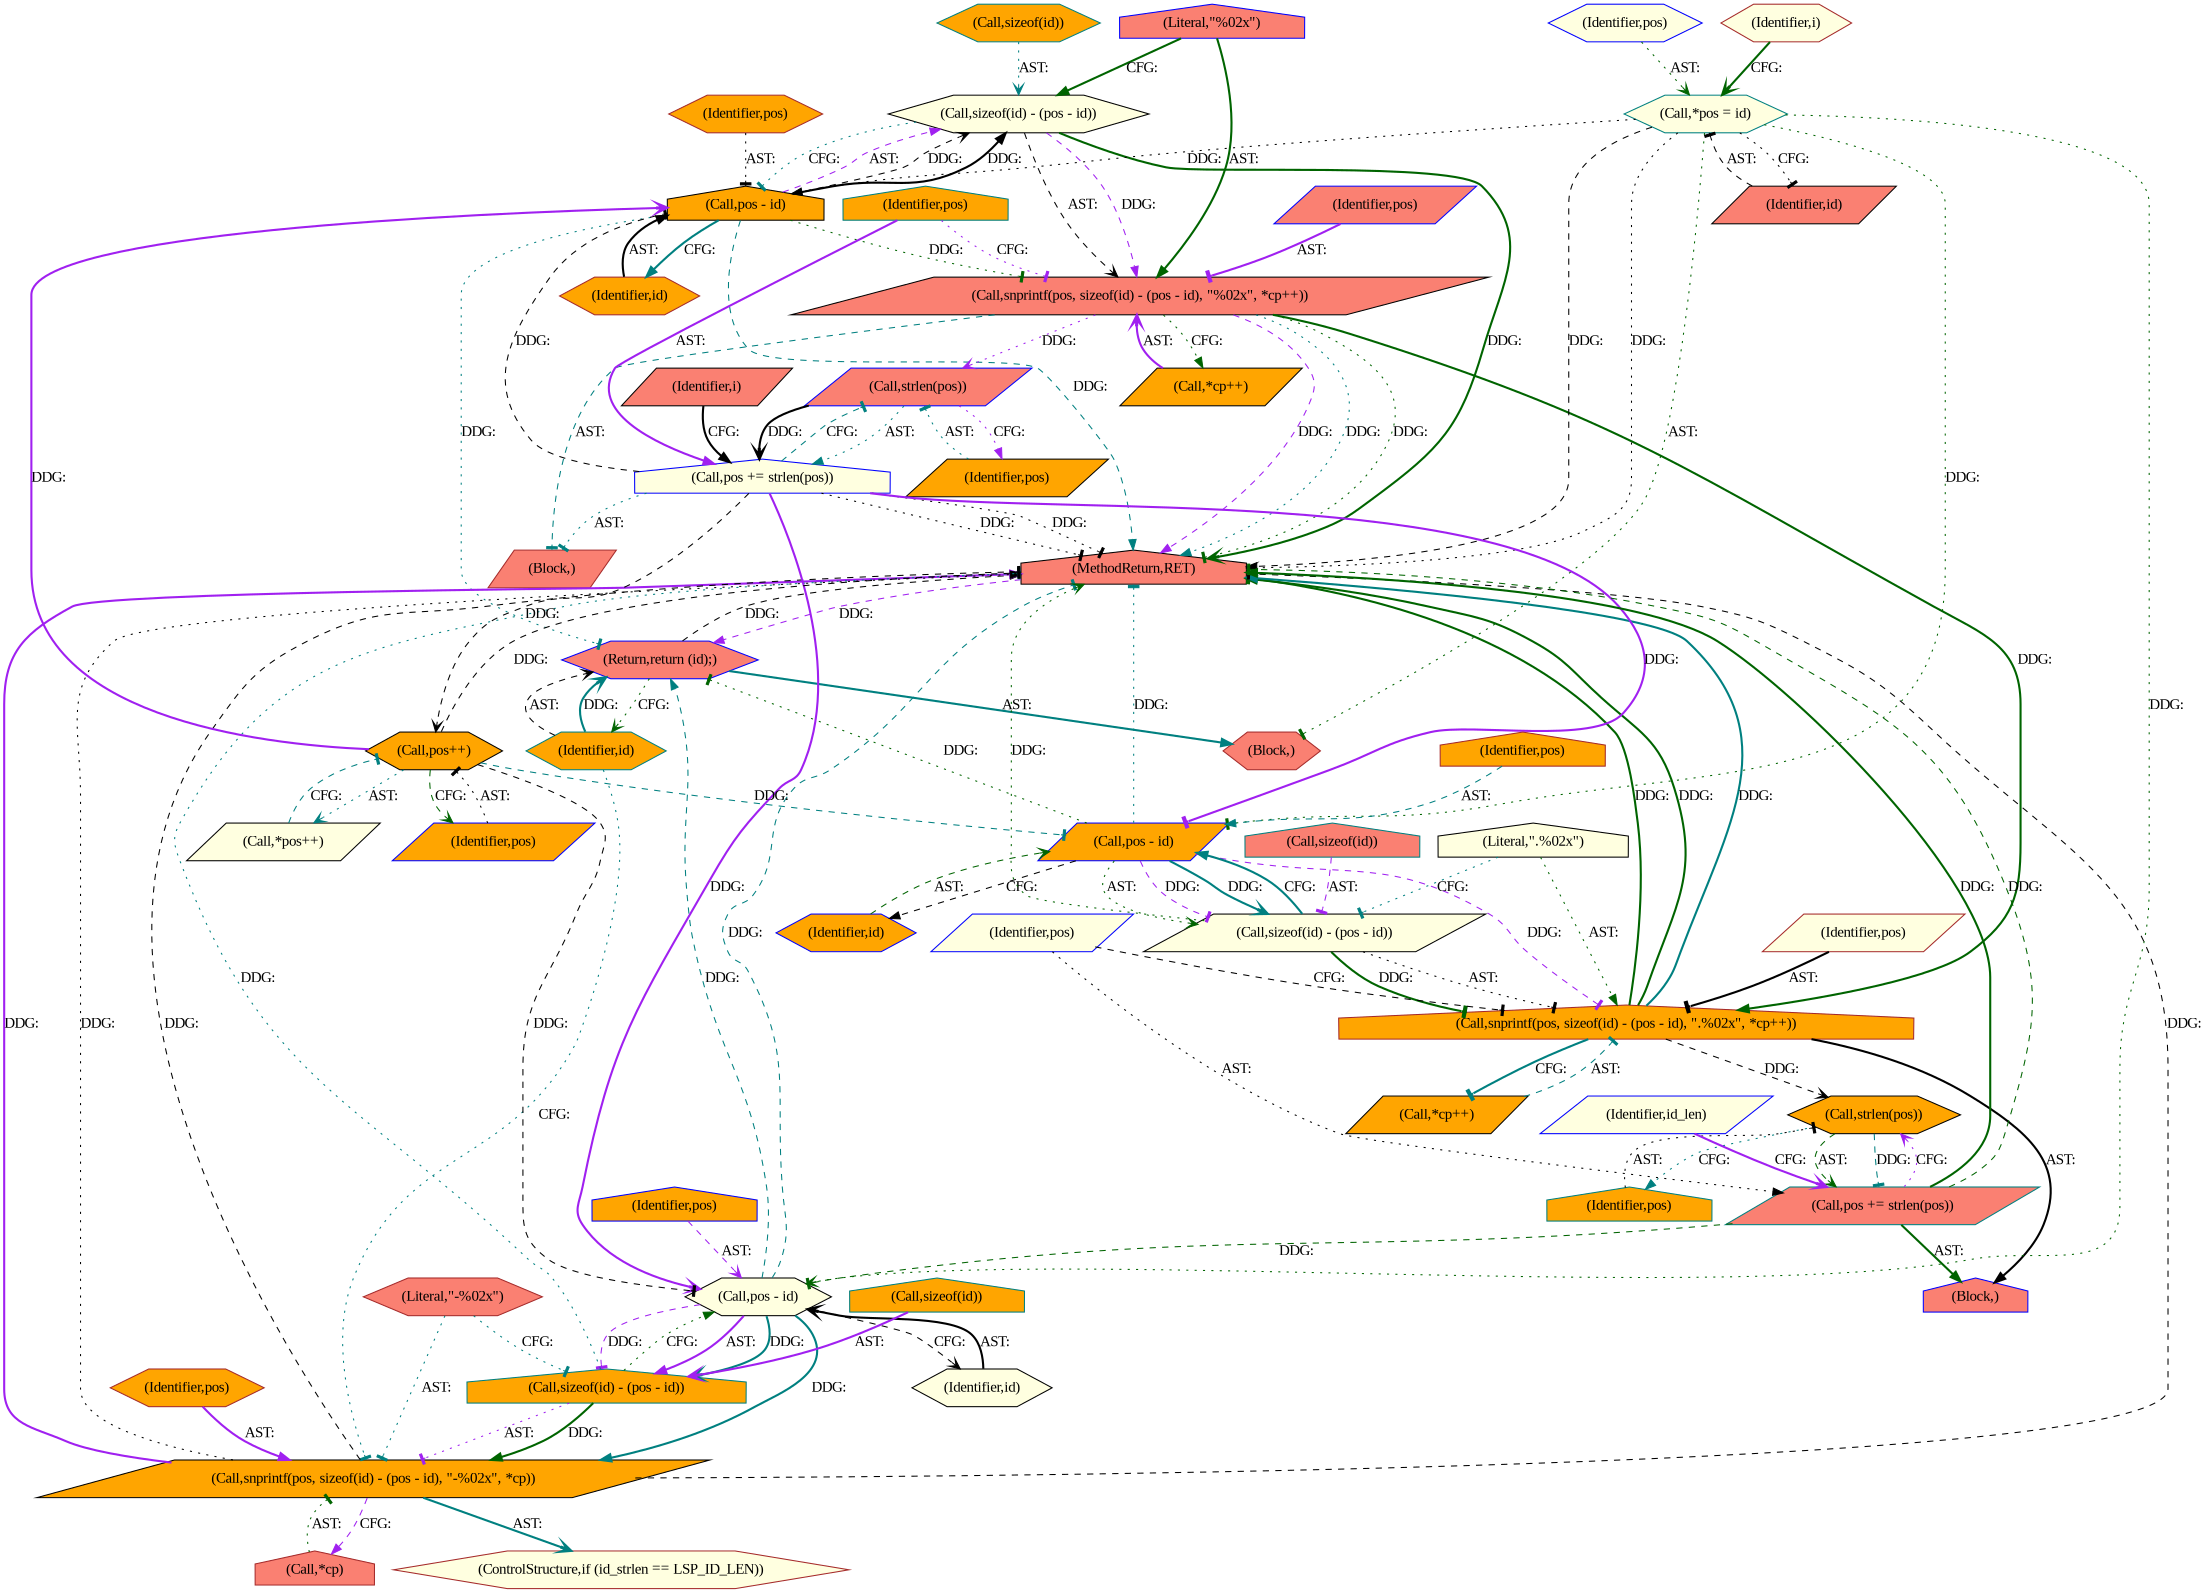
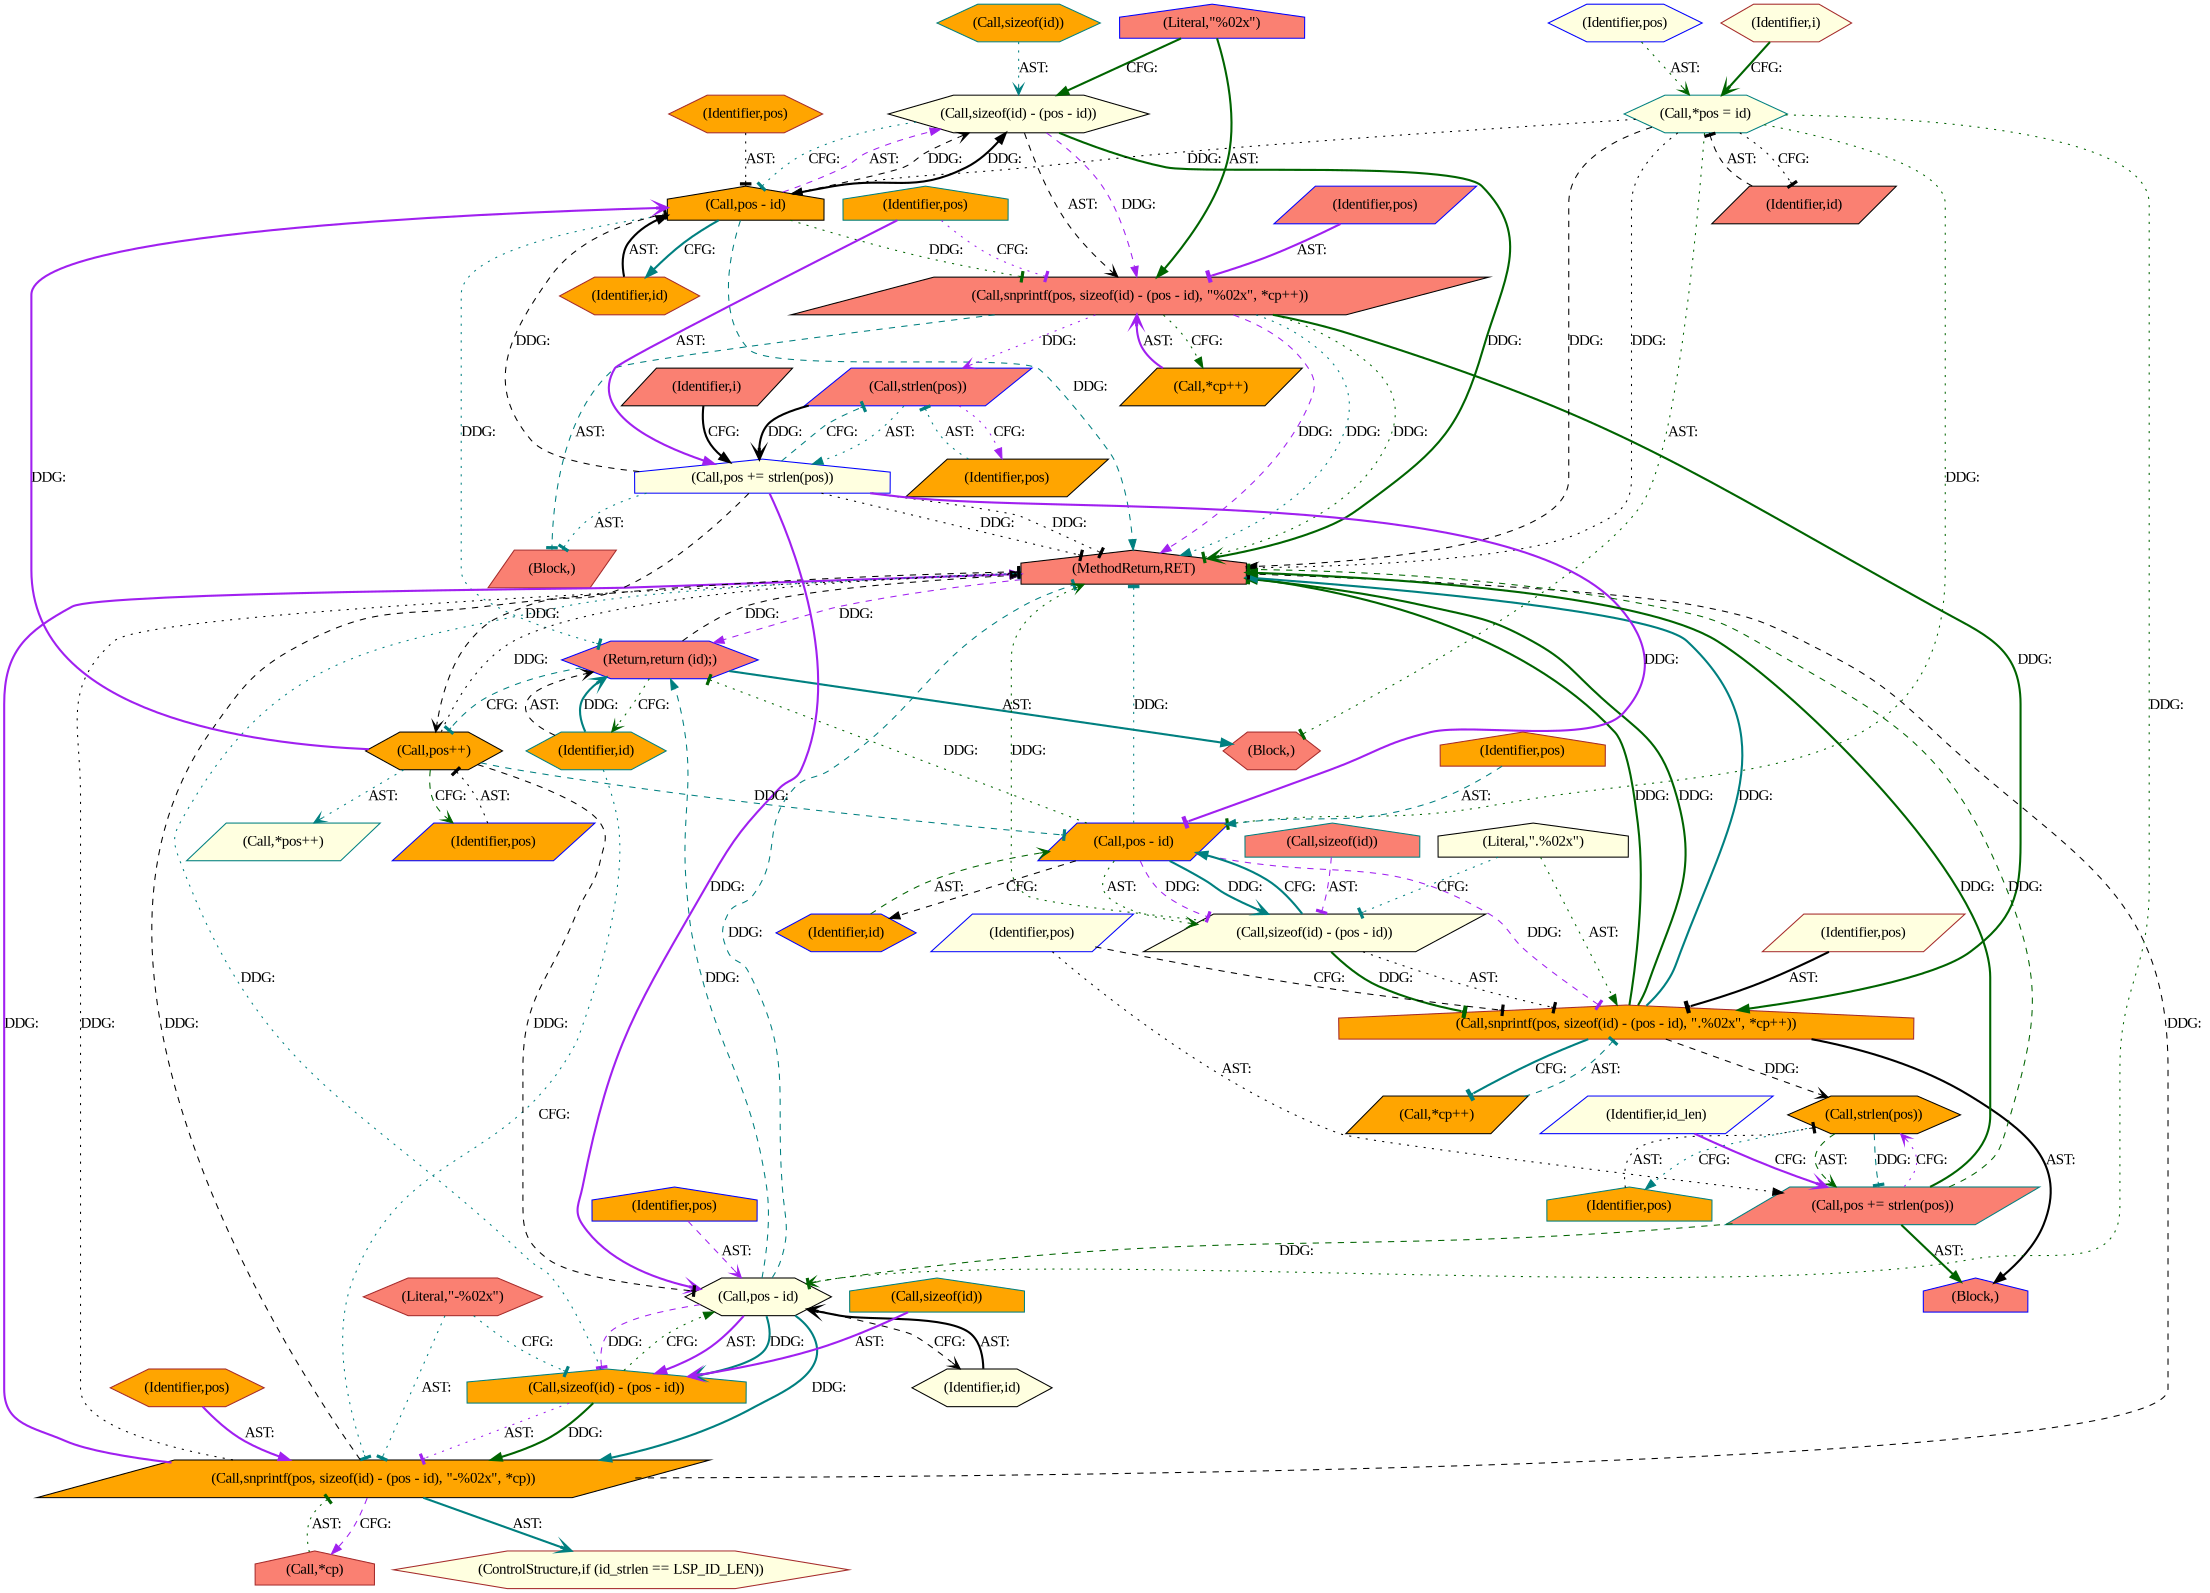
edge "(Call,pos++)" -> "(MethodReturn,RET)": style dashed -> dotted
edge "(Call,*pos++)" -> "(Call,pos++)": now "(Return,return (id);)" -> "(Call,pos++)"
node "(Call,*pos++)": color black -> teal
